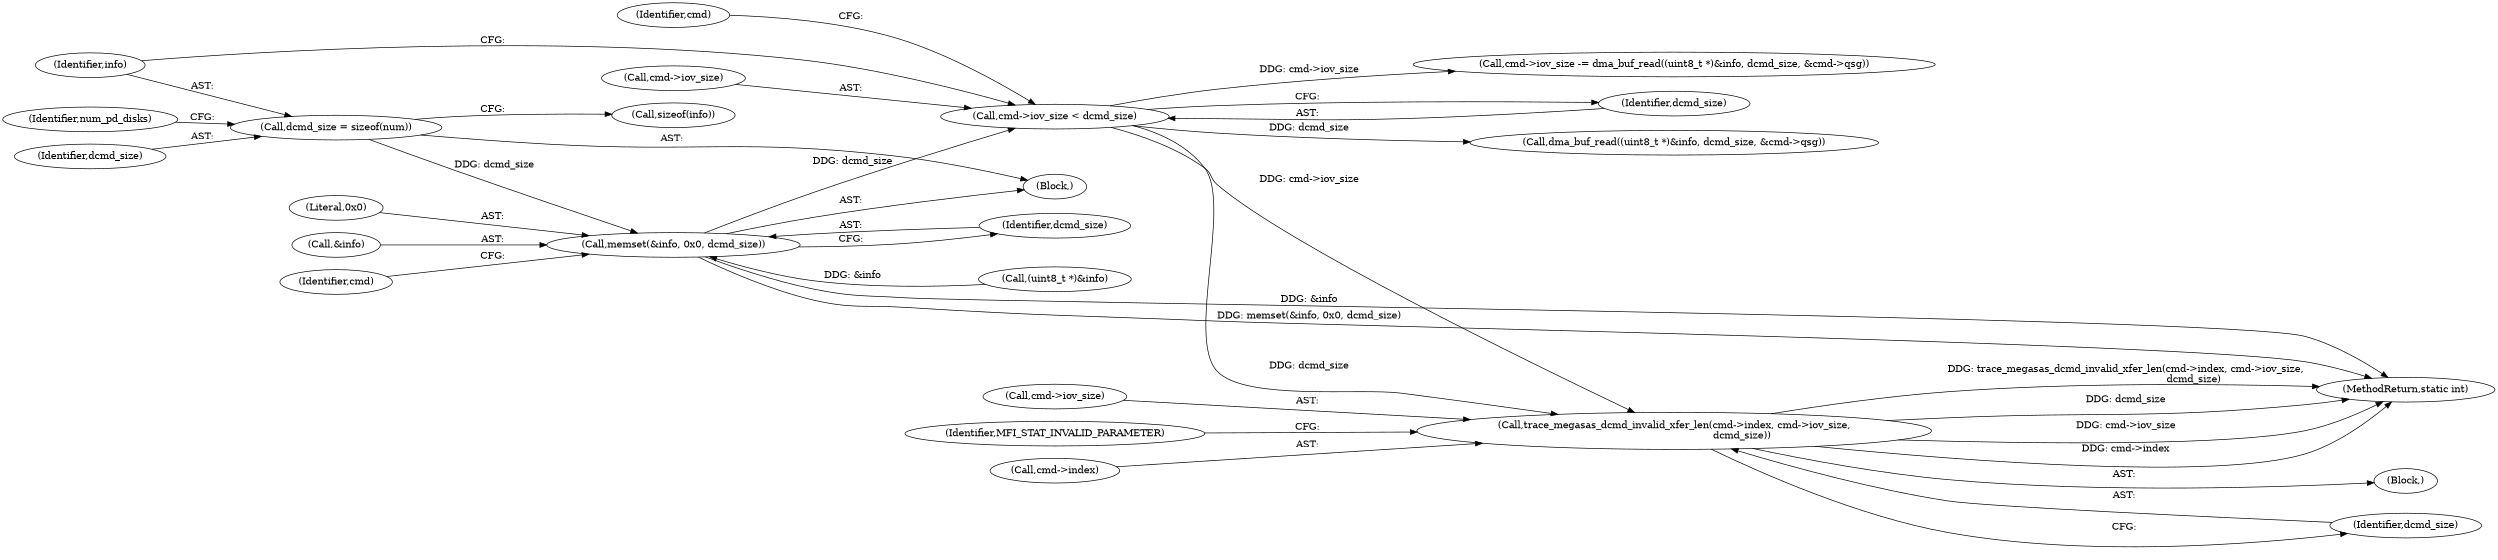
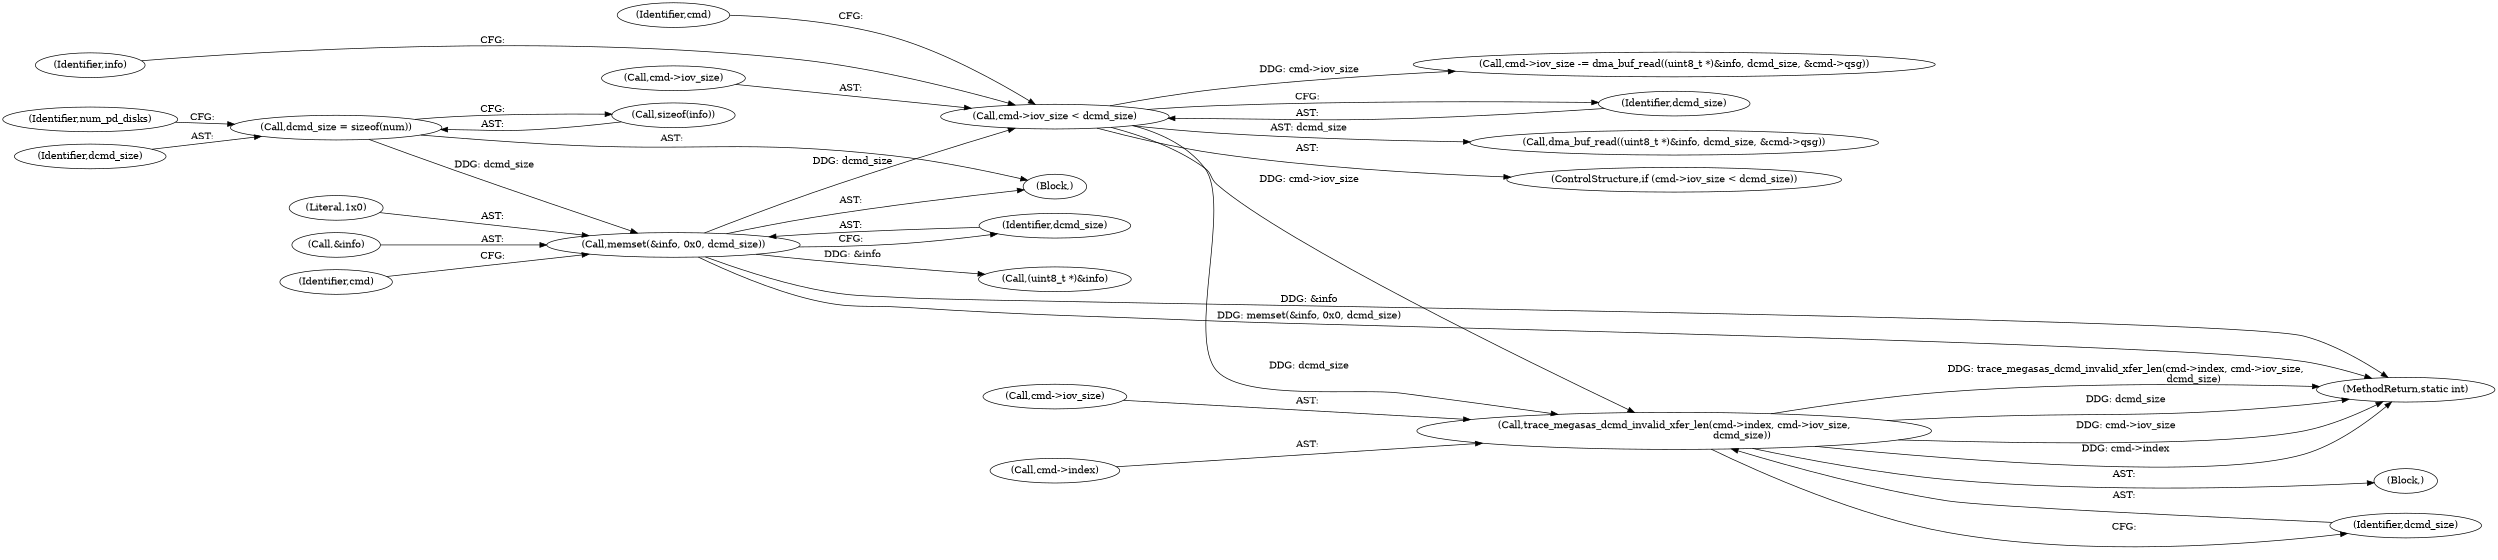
edge "(Identifier,info)" -> "(Call,dcmd_size = sizeof(num))": now "(Call,sizeof(info))" -> "(Call,dcmd_size = sizeof(num))"
edge "(Call,cmd->iov_size < dcmd_size)" -> "(Call,dma_buf_read((uint8_t *)&info, dcmd_size, &cmd->qsg))": label "DDG: dcmd_size" -> "AST: dcmd_size"
node "(ControlStructure,if (cmd->iov_size < dcmd_size))": added
node "(Literal,0x0)": label "(Literal,0x0)" -> "(Literal,1x0)"
edge "(Call,(uint8_t *)&info)" -> "(Call,memset(&info, 0x0, dcmd_size))": reversed
node "(Identifier,MFI_STAT_INVALID_PARAMETER)": removed
